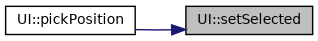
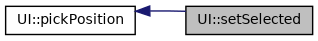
edge "UI::pickPosition" -> "UI::setSelected": reversed
